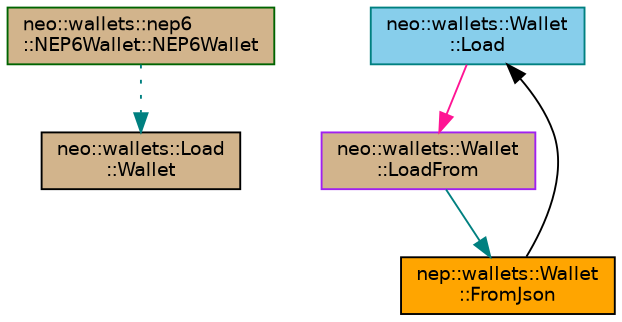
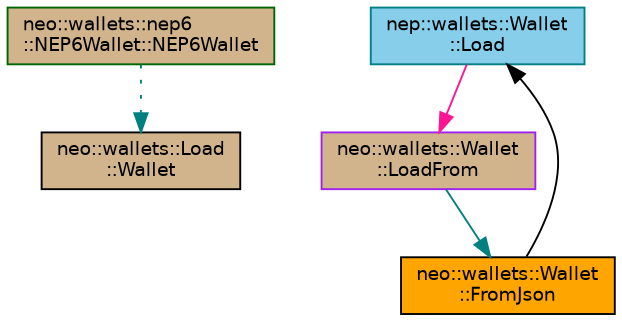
node "neo::wallets::Wallet ::Load": label "neo::wallets::Wallet ::Load" -> "nep::wallets::Wallet ::Load"
node "nep::wallets::Wallet ::FromJson": label "nep::wallets::Wallet ::FromJson" -> "neo::wallets::Wallet ::FromJson"
